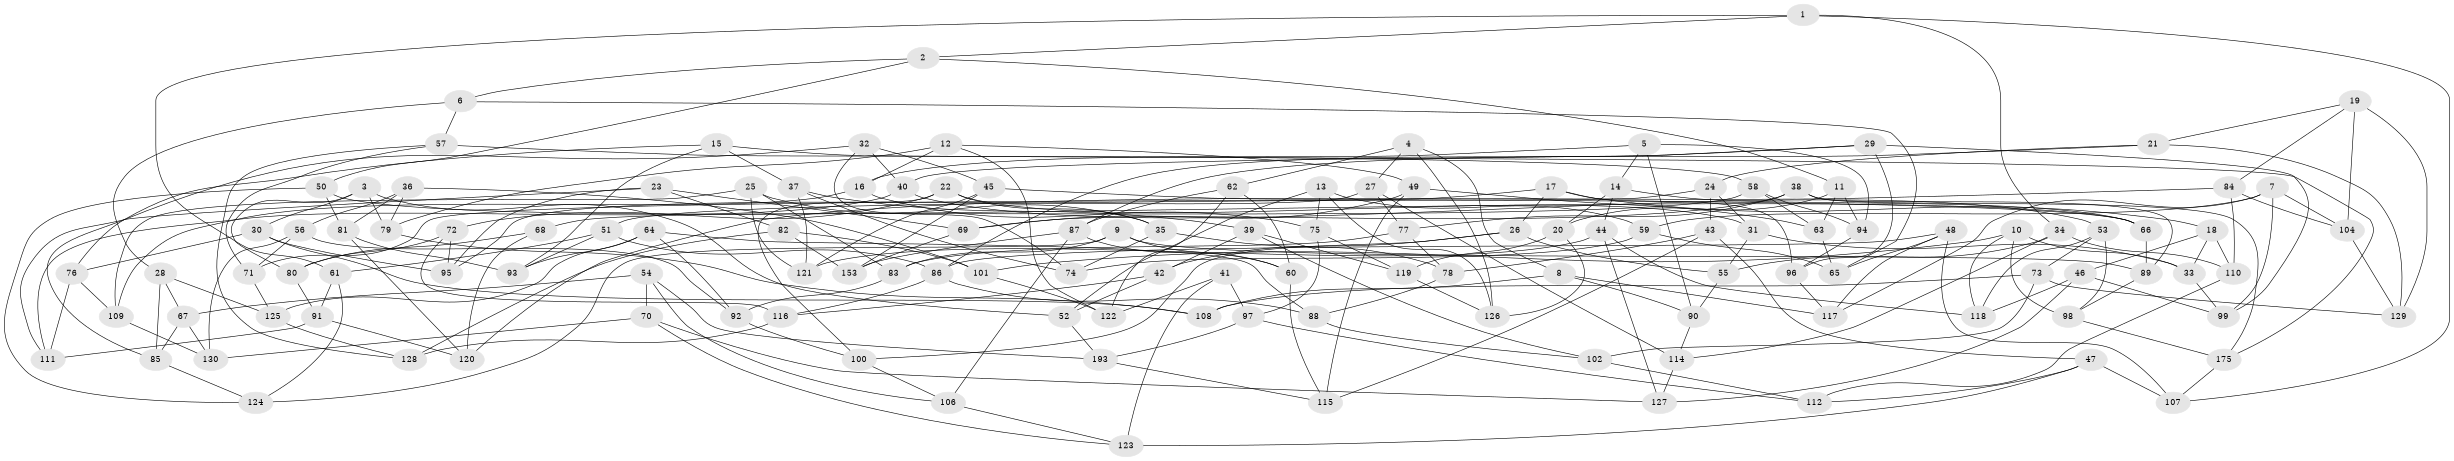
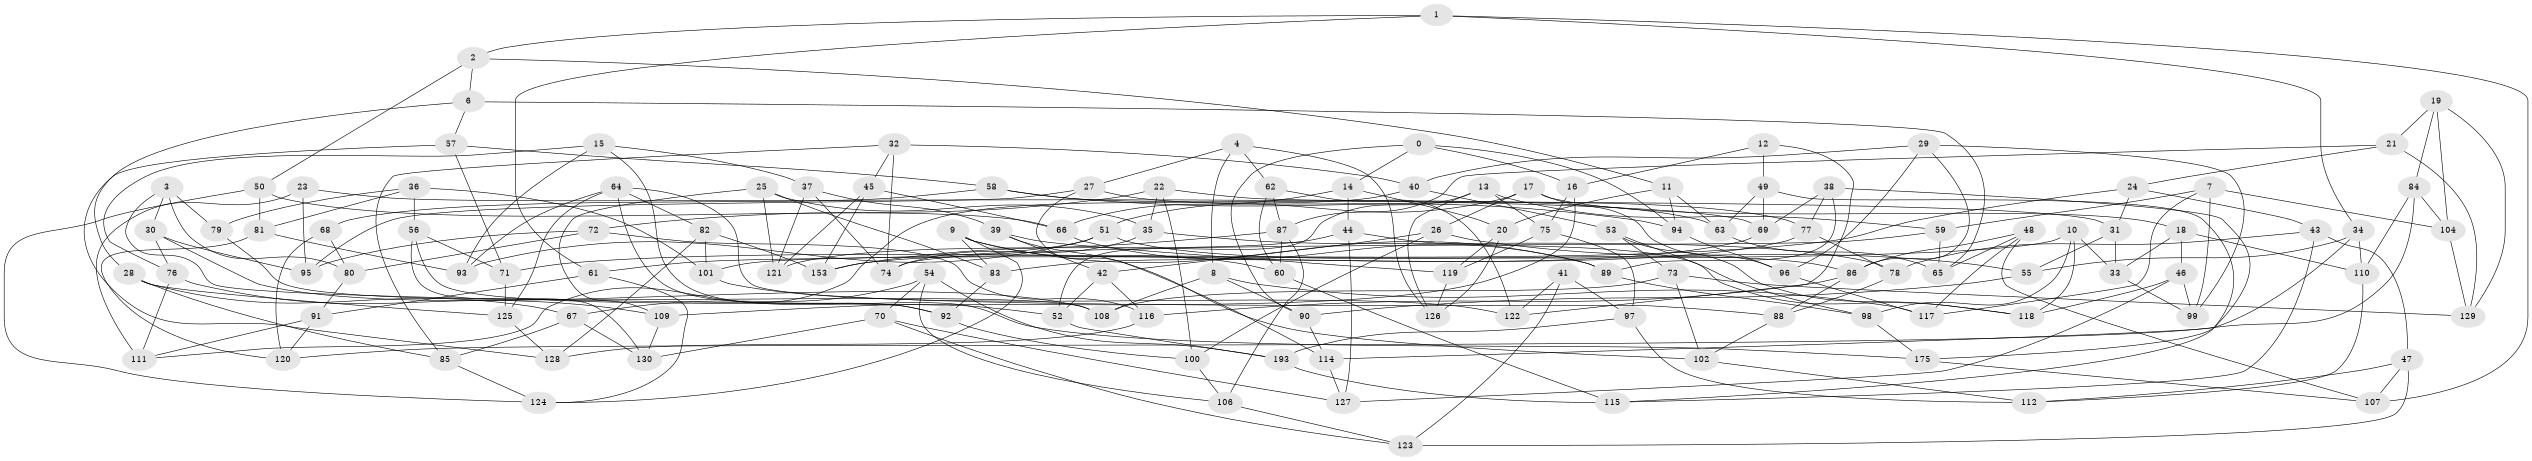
node "5": label "5" -> "0"
edge "12" -- "79": removed
edge "23" -- "82": now "64" -- "82"
